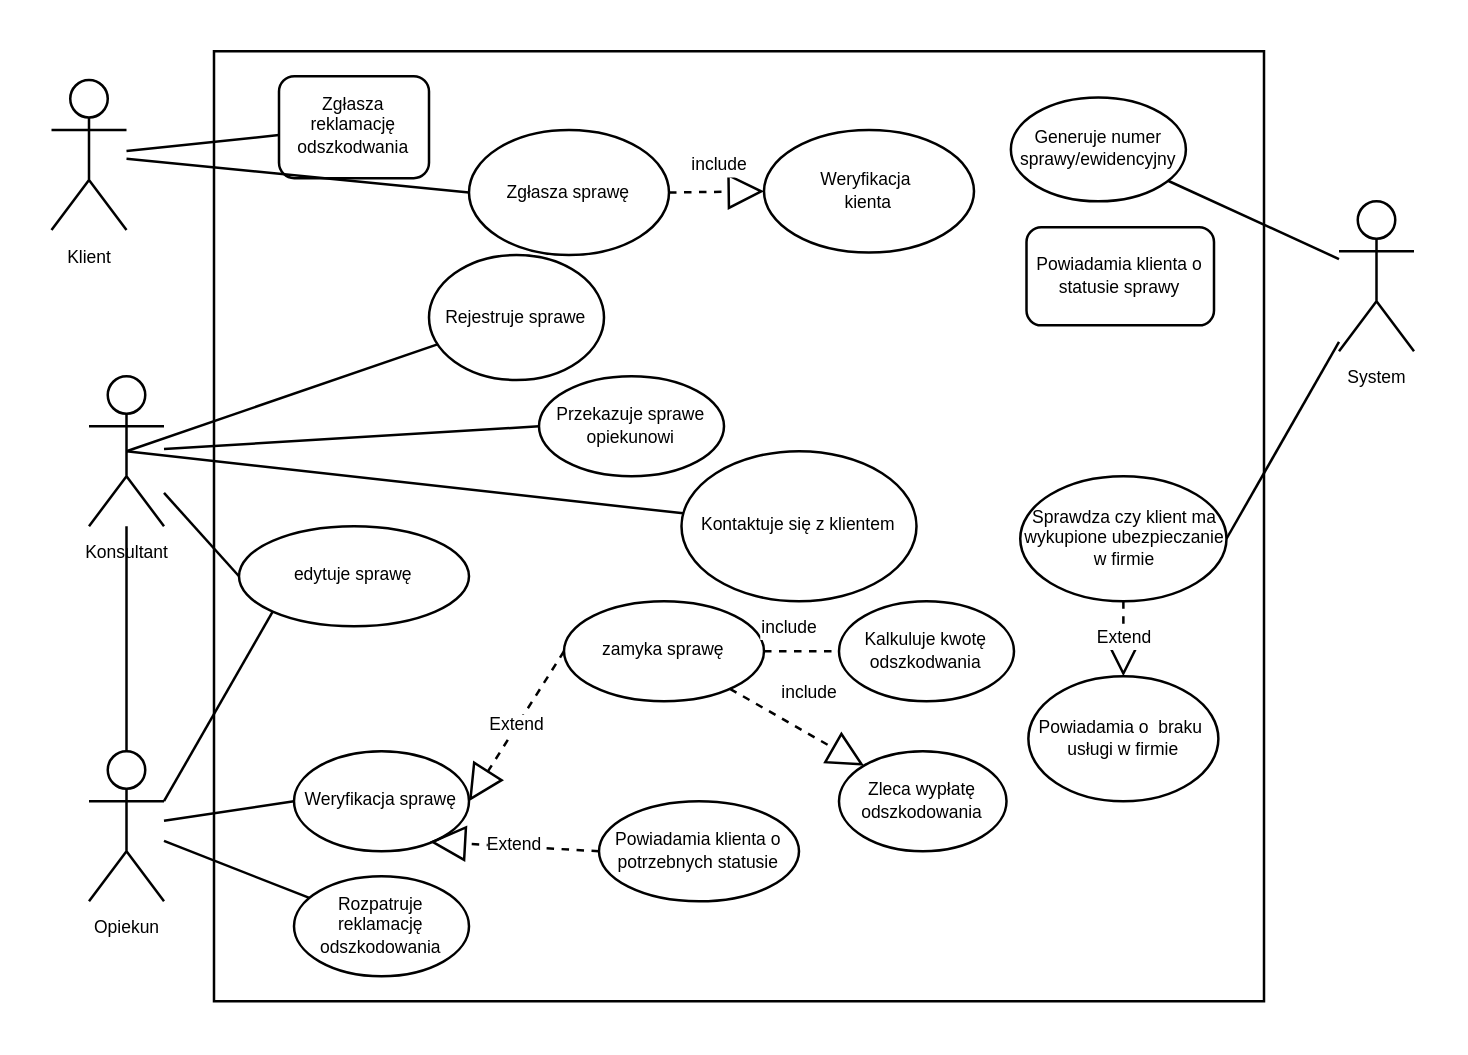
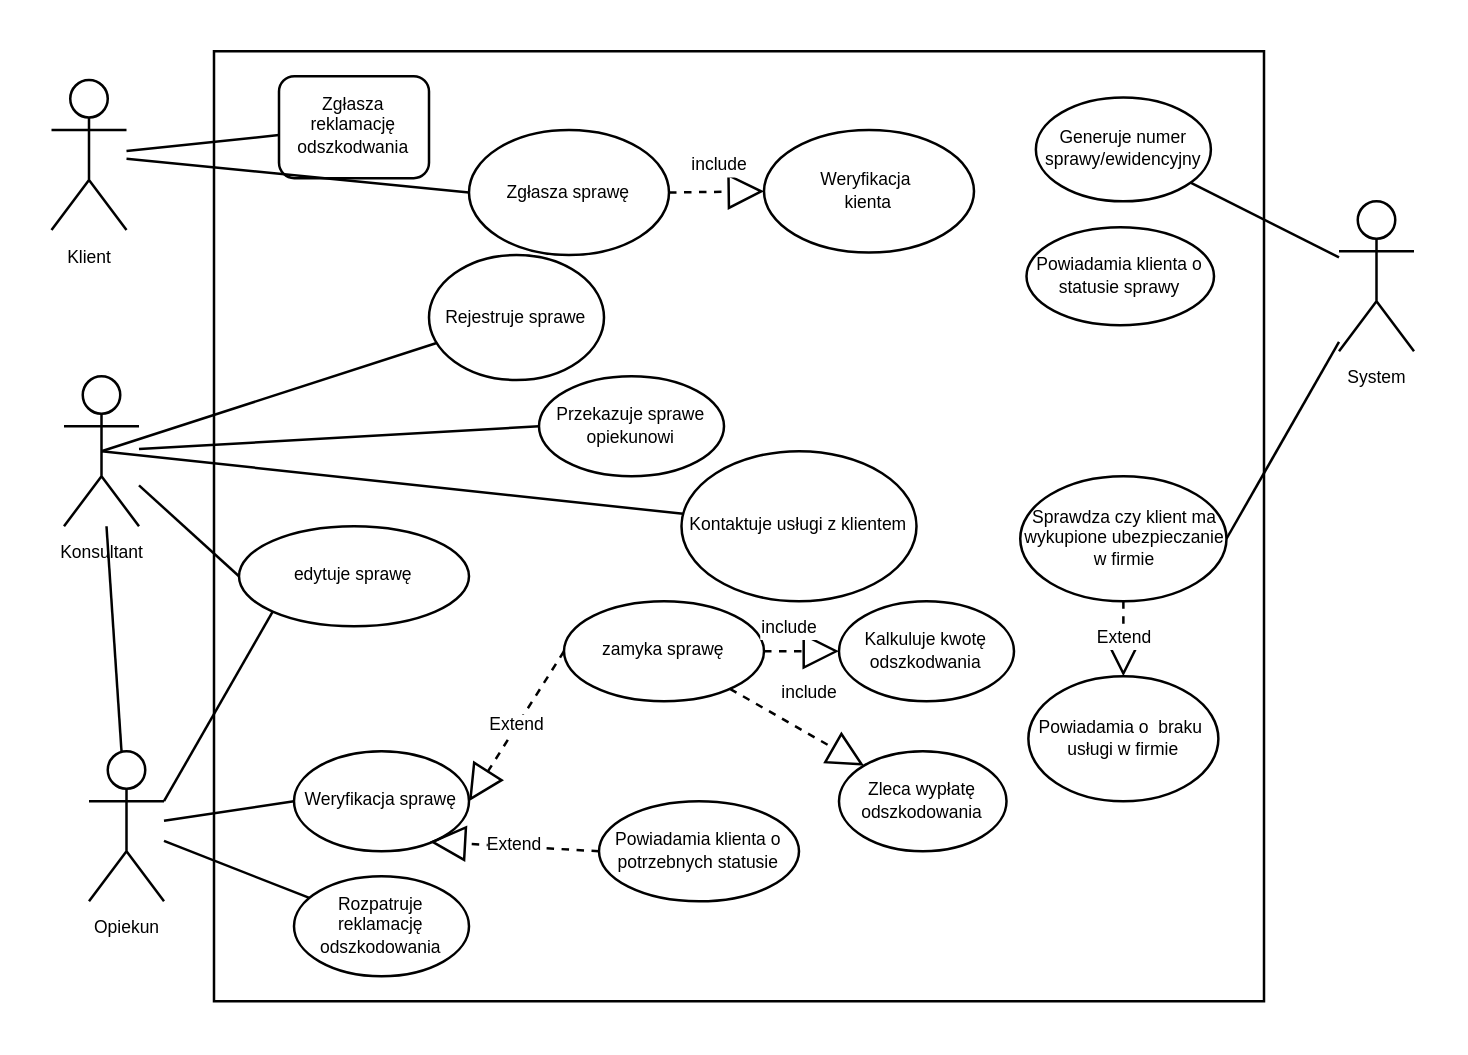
node "Generuje numer sprawy/ewidencyjny": moved (1098, 149) -> (1123, 149)
node "Powiadamia klienta o statusie sprawy": shape rounded rectangle -> ellipse
node "Konsultant": moved (126, 451) -> (101, 451)
node "Kontaktuje się z klientem": label "Kontaktuje się z klientem" -> "Kontaktuje usługi z klientem"
edge "zamyka sprawę" -- "Kalkuluje kwotę odszkodwania": arrowhead none -> block
